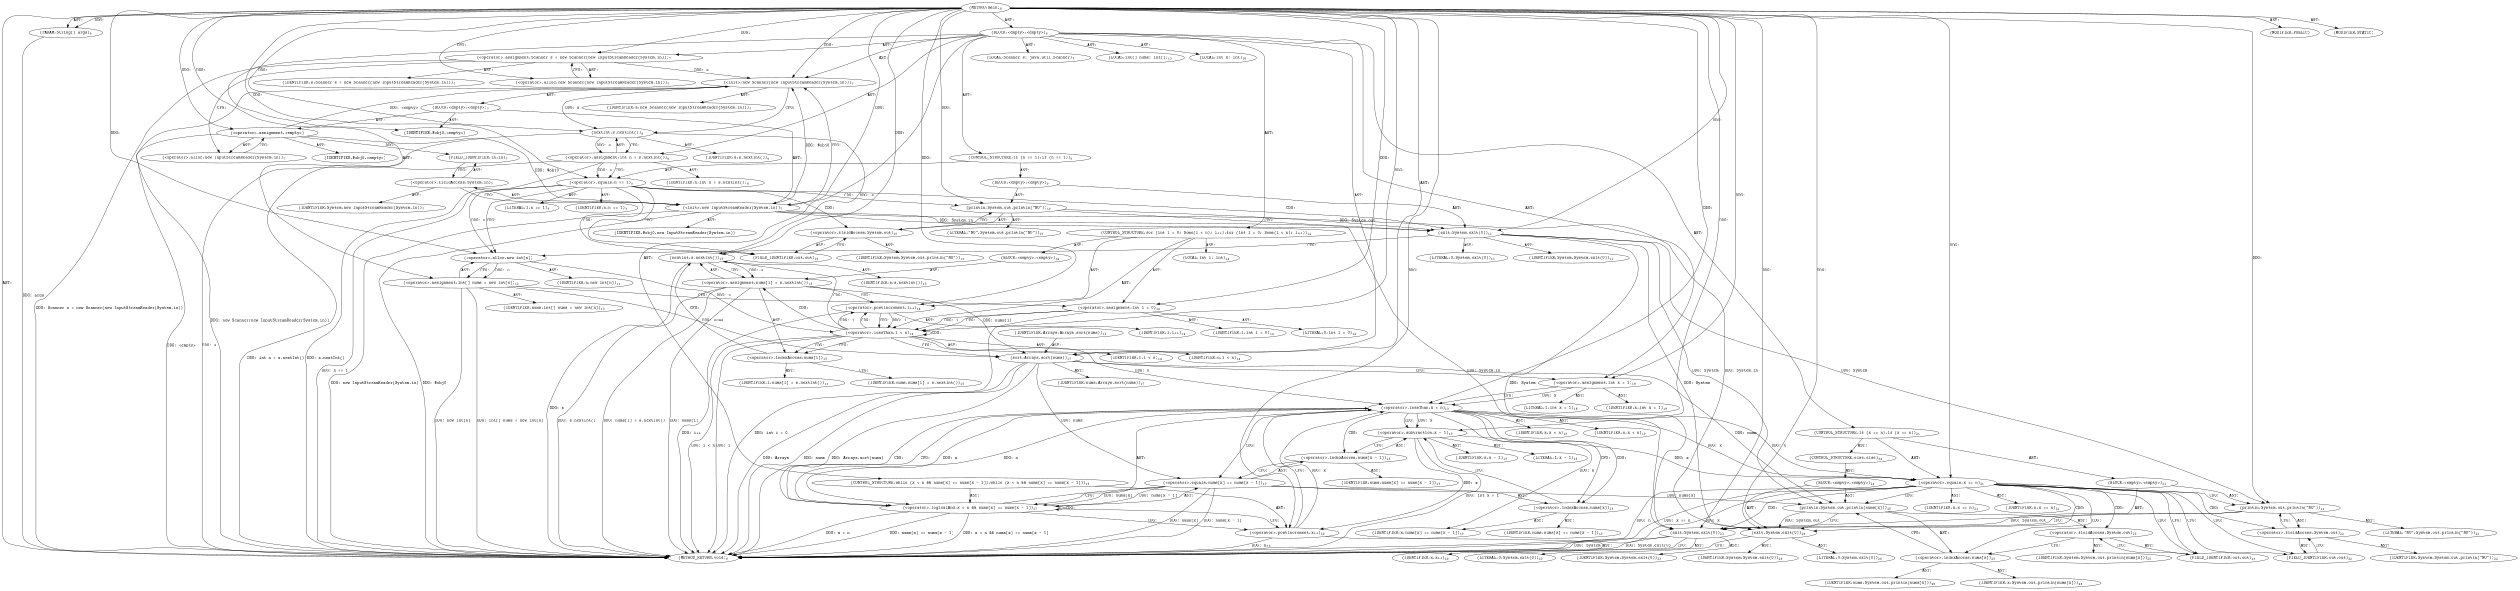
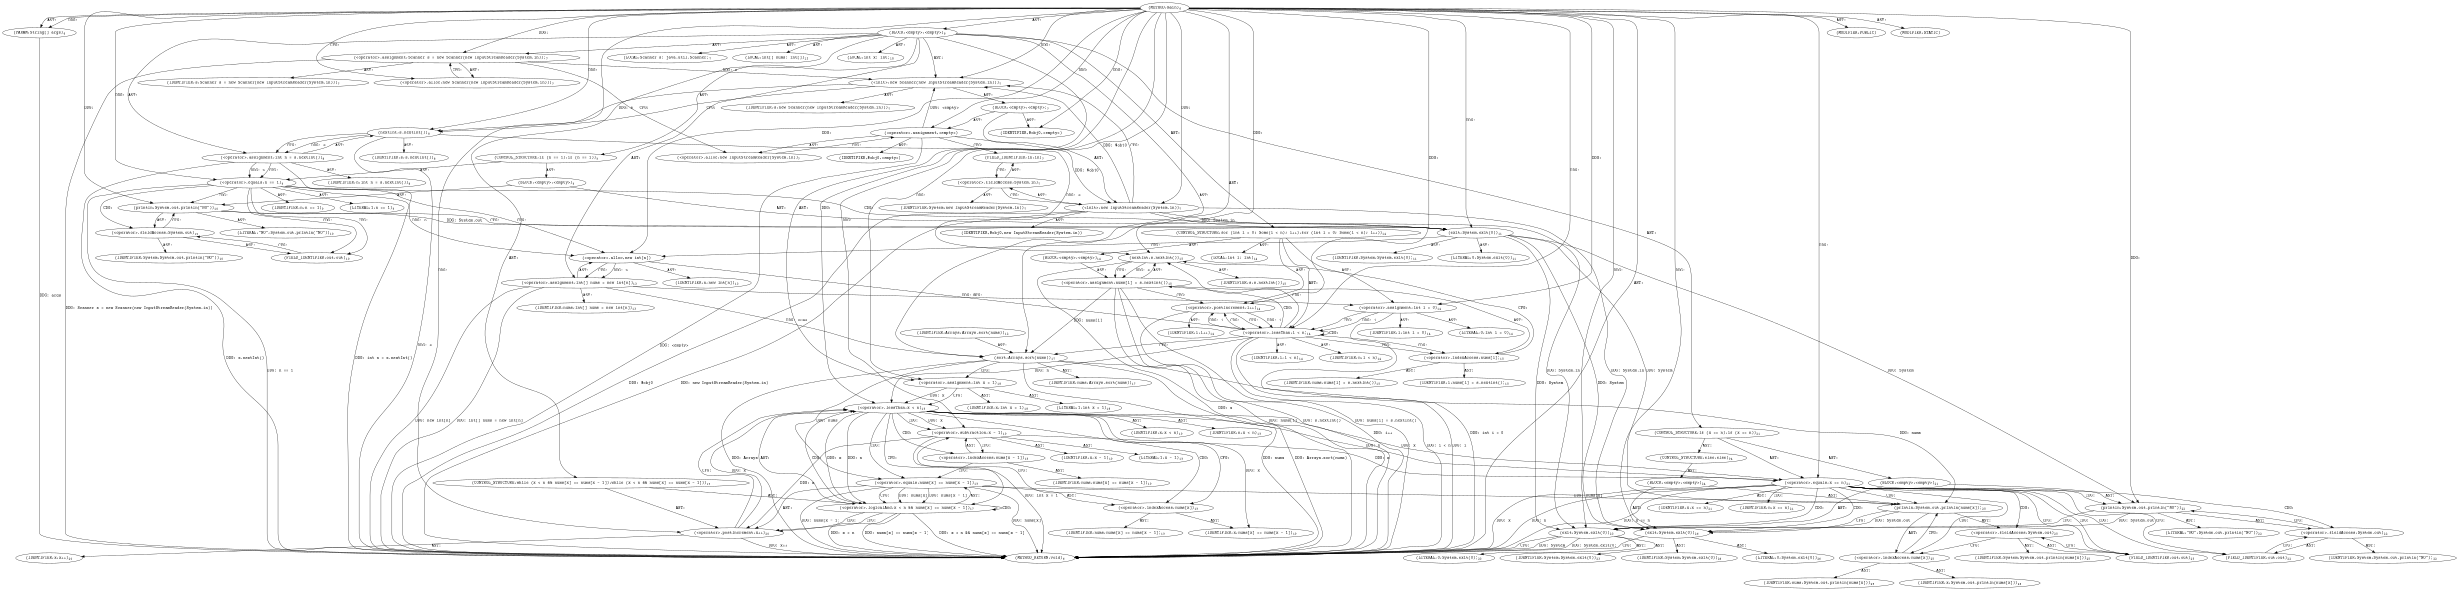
edge "(<operator>.assignment,<empty>)" -> "(FIELD_IDENTIFIER,in,in)": label "DDG: " -> "CFG: "
edge "(<init>,new Scanner(new InputStreamReader(System.in)))" -> "(METHOD_RETURN,void)": removed, label "DDG: new Scanner(new InputStreamReader(System.in))"
edge "(<operator>.indexAccess,nums[i])" -> "(IDENTIFIER,nums,nums[i] = s.nextInt())": label "CFG: " -> "AST: "
edge "(<operator>.equals,nums[x] == nums[x - 1])" -> "(<operator>.indexAccess,nums[x - 1])": now "(<operator>.equals,nums[x] == nums[x - 1])" -> "(<operator>.postIncrement,x++)"
edge "(<operator>.equals,x == n)" -> "(IDENTIFIER,n,x == n)": label "AST: " -> "CDG: "
